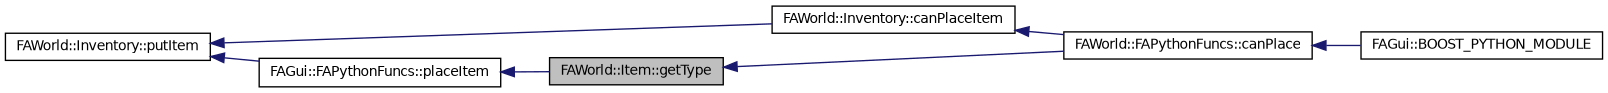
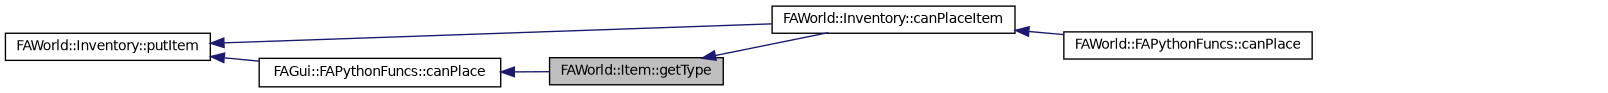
node "FAGui::BOOST_PYTHON_MODULE": removed
edge "FAWorld::FAPythonFuncs::canPlace" -> "FAWorld::Item::getType": now "FAWorld::Inventory::canPlaceItem" -> "FAWorld::Item::getType"
node "FAGui::FAPythonFuncs::placeItem": label "FAGui::FAPythonFuncs::placeItem" -> "FAGui::FAPythonFuncs::canPlace"
